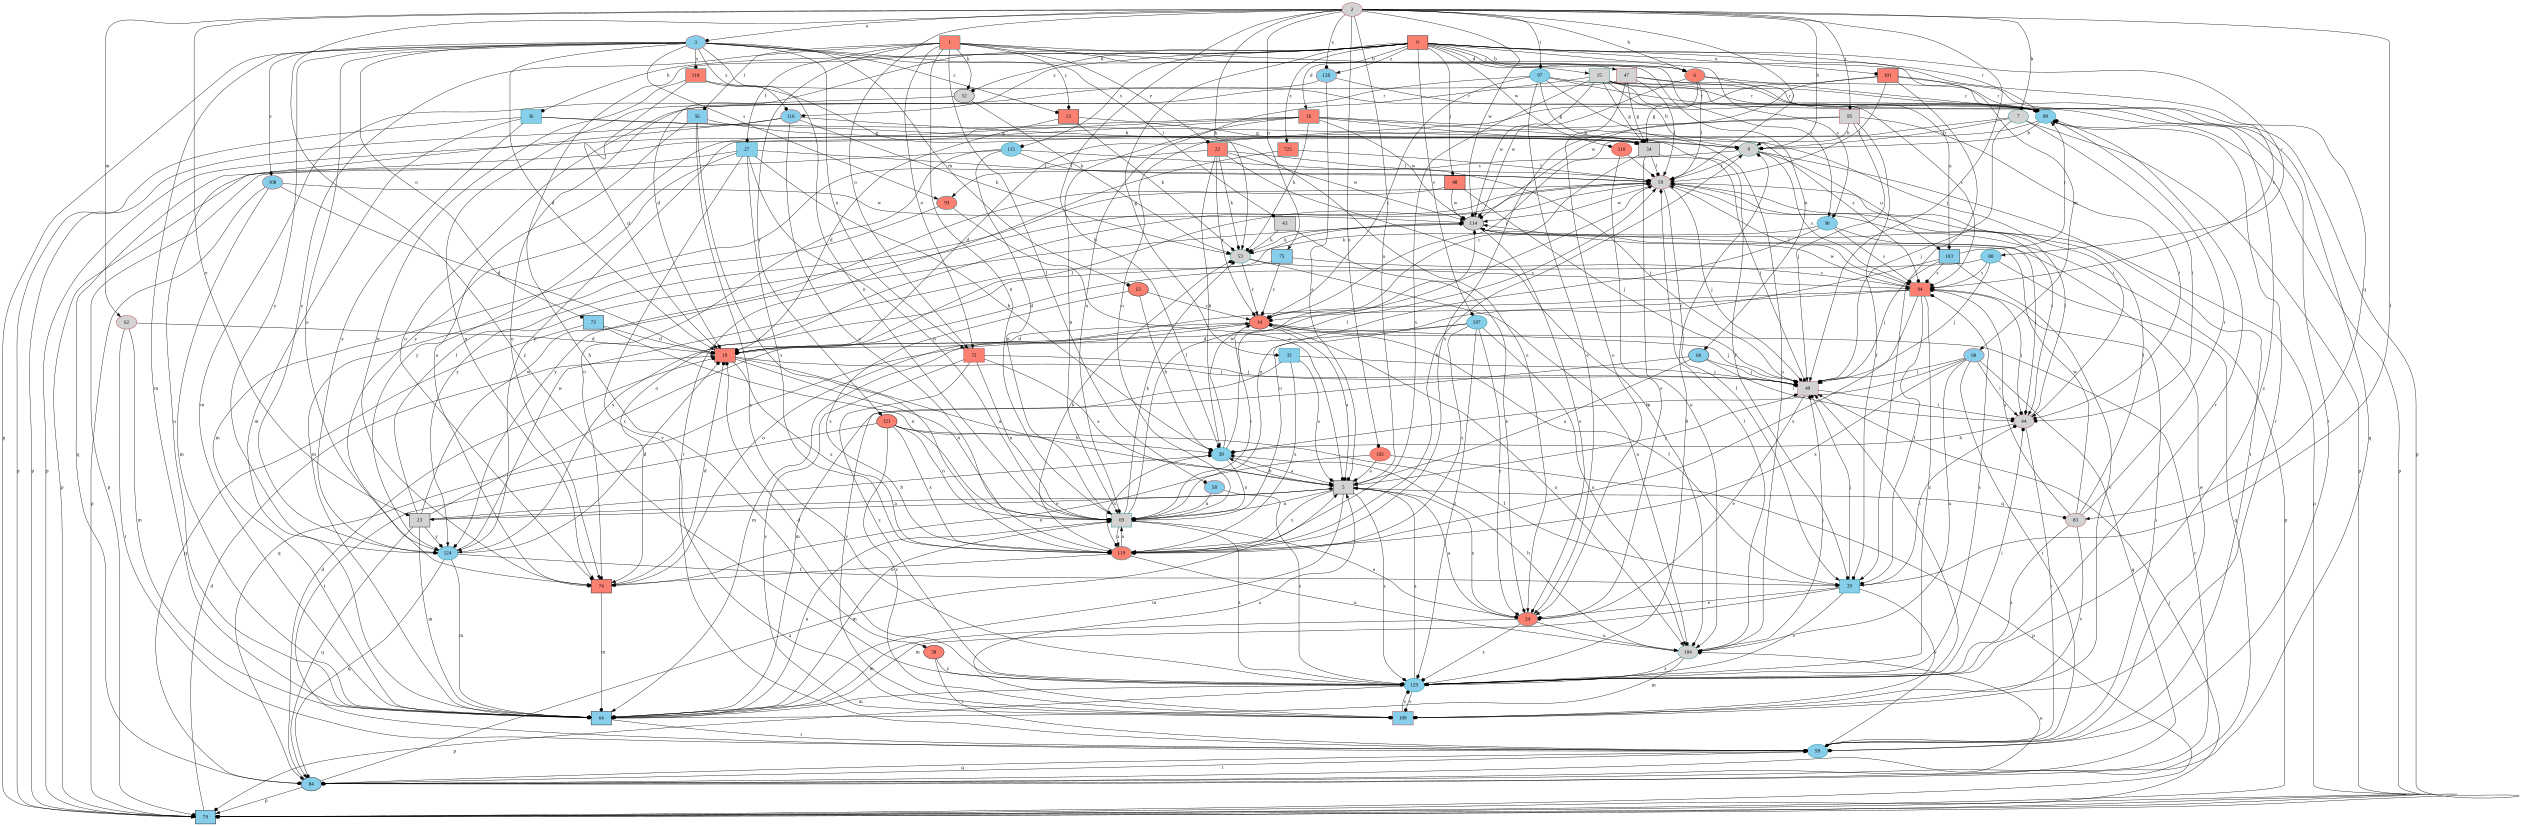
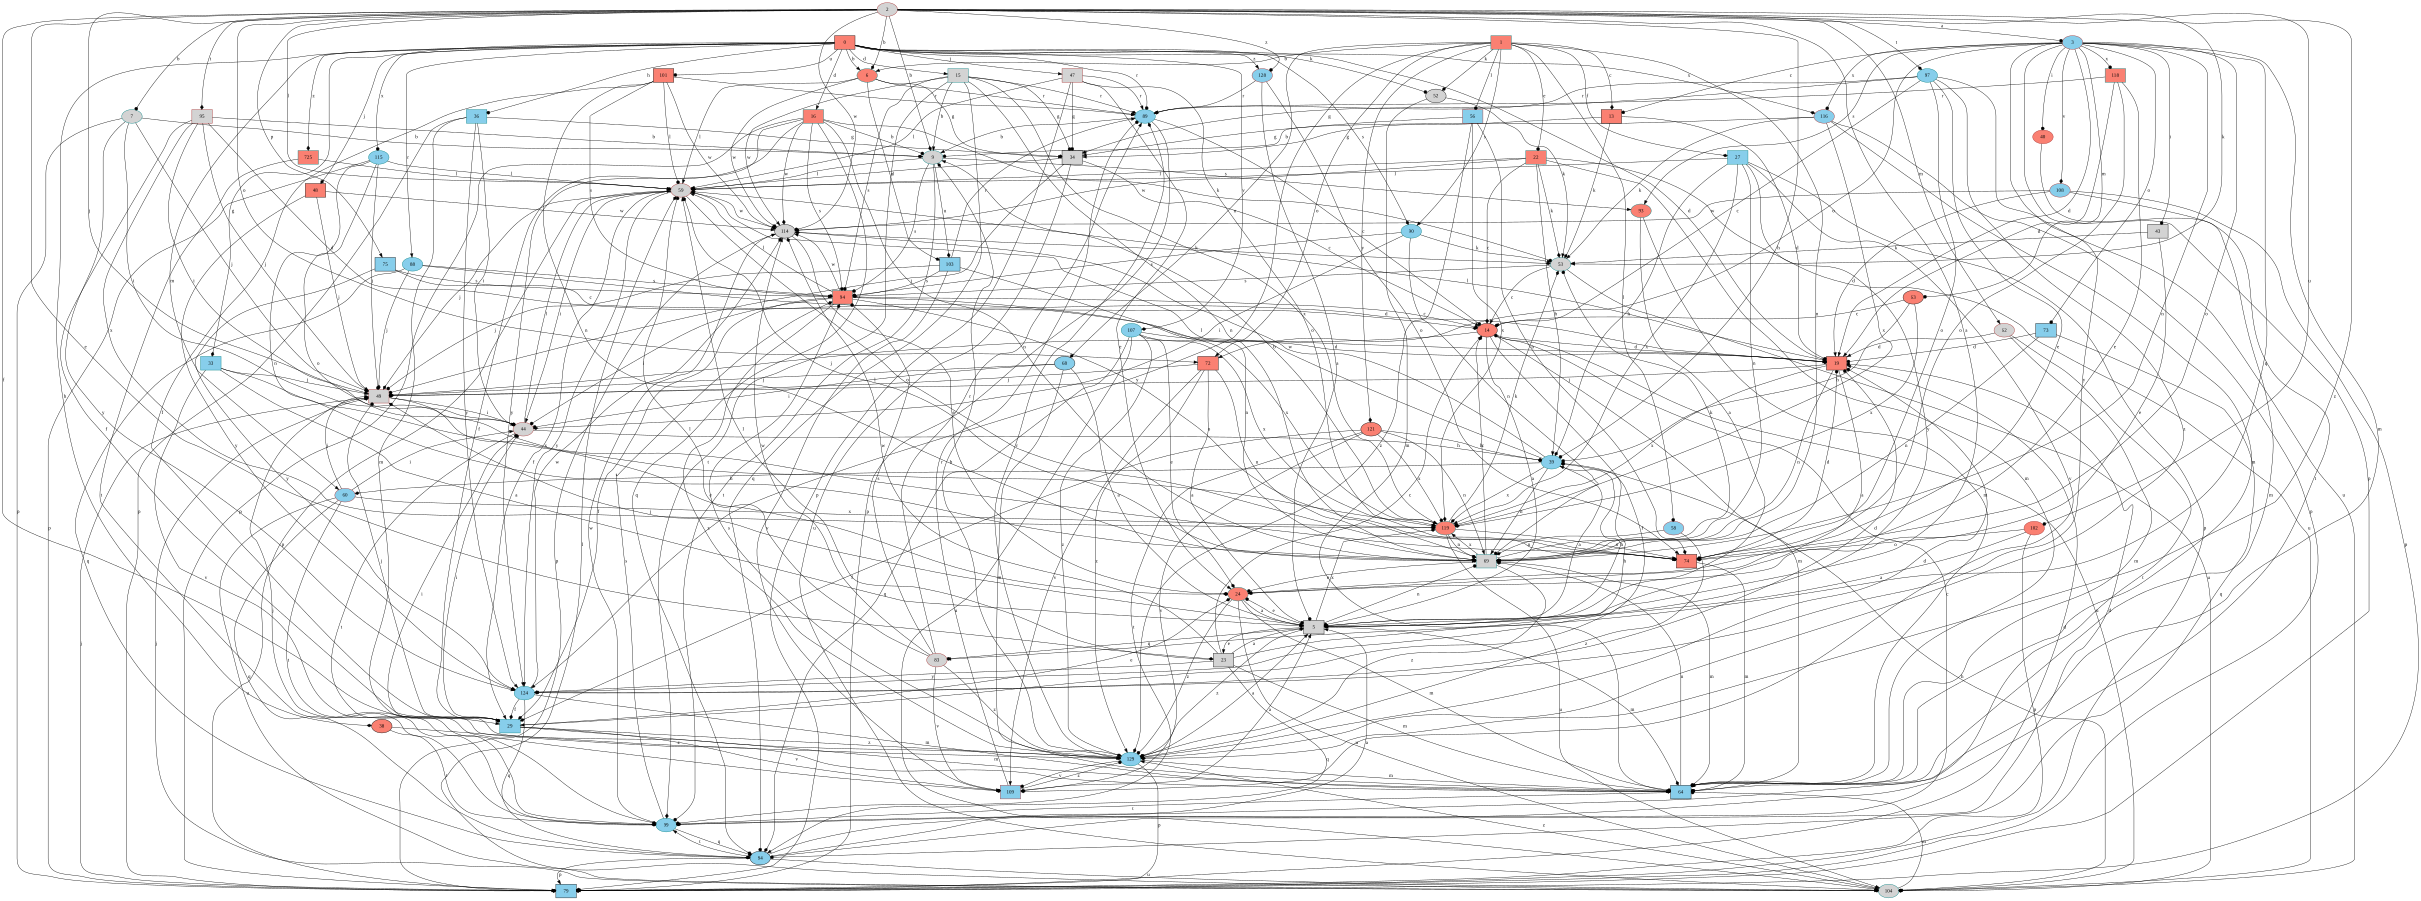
node "40": added
node "110": removed
node "72": color brown -> black
edge "60" -> "39": reversed
edge "116" -> "64": label "u" -> "m"
